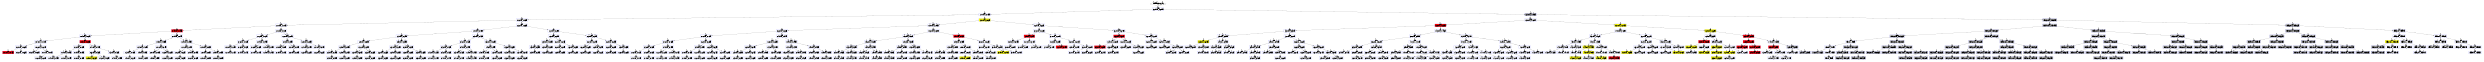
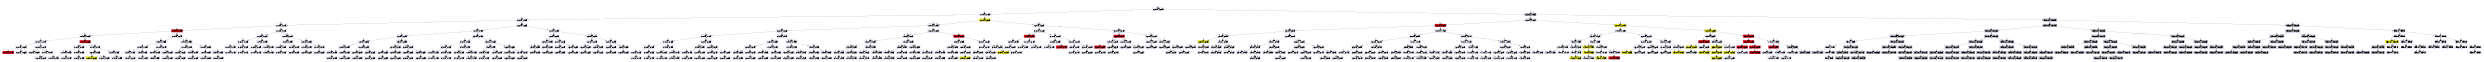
node "vad_fffffa8032c664a8": removed
